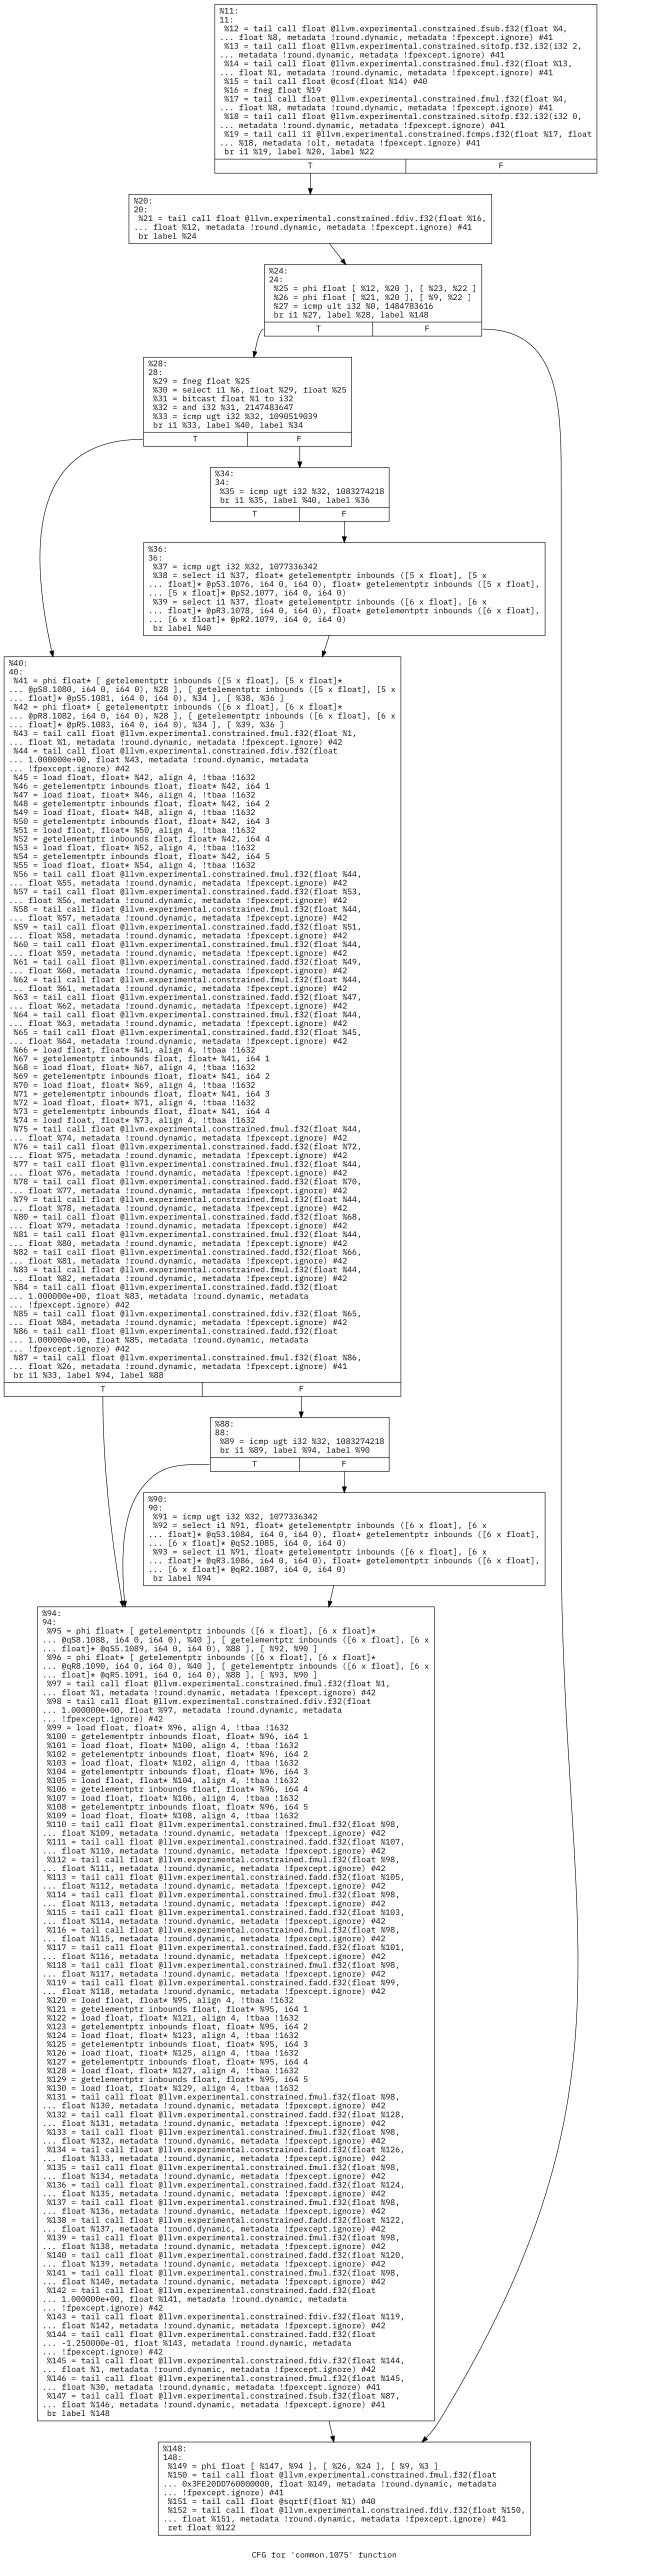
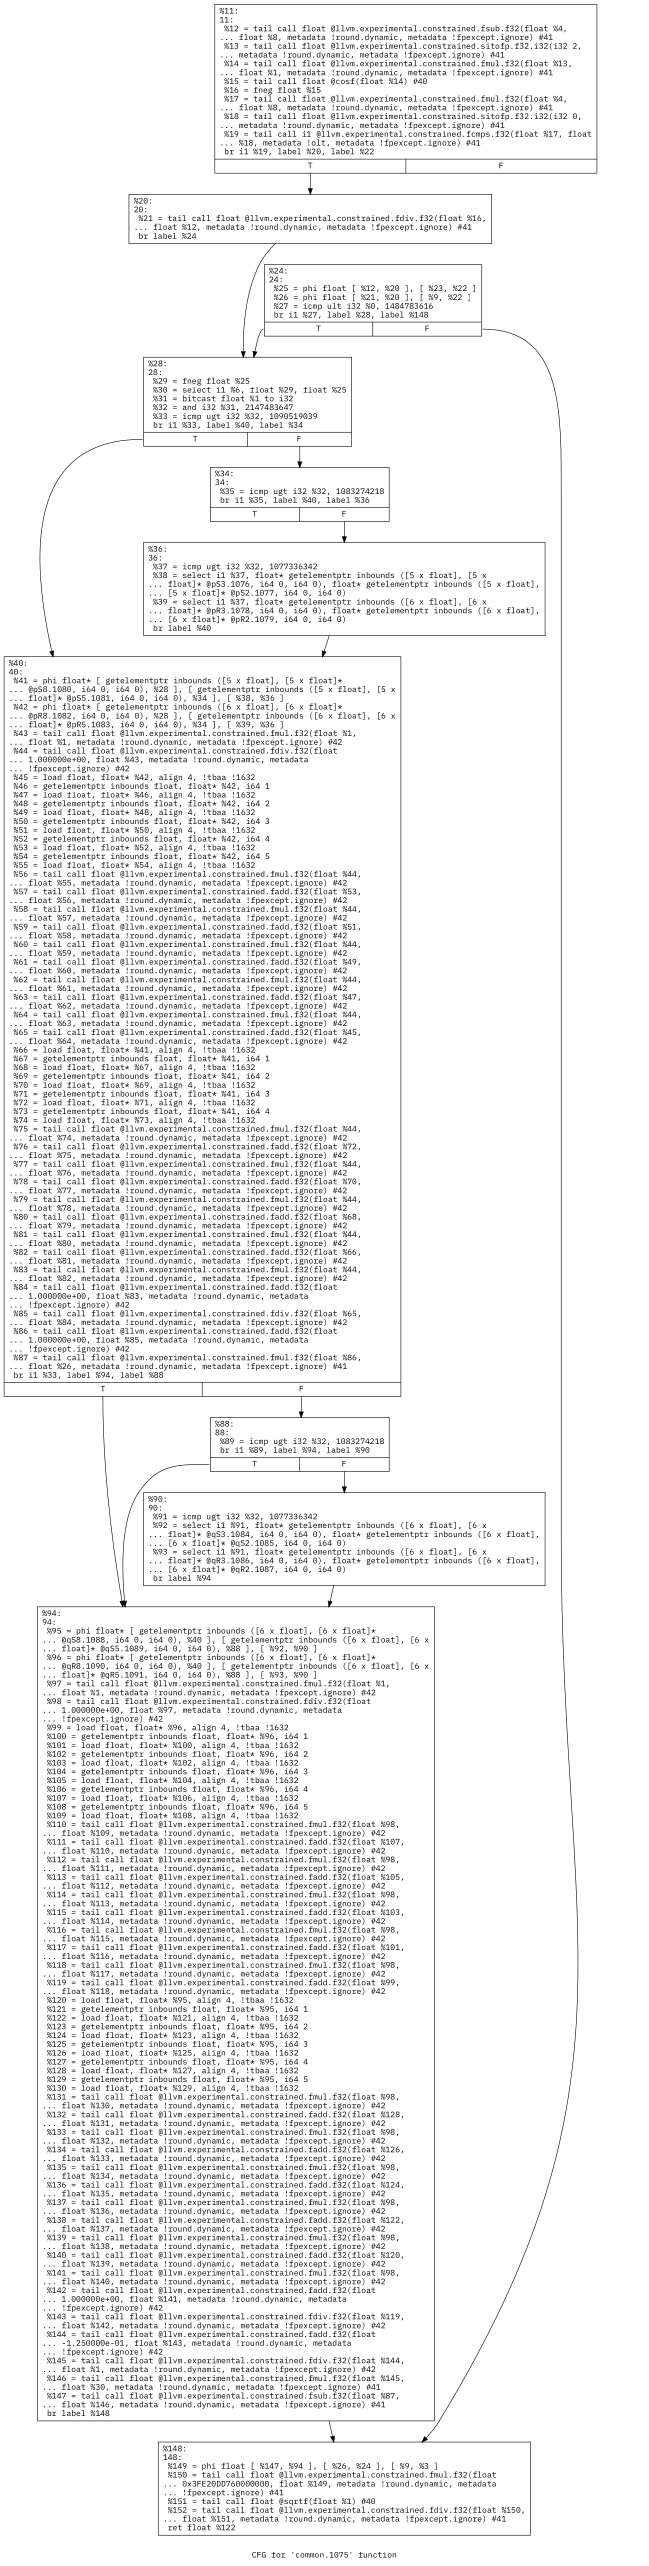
node "%11:": text "%16 = fneg float %19" -> "%16 = fneg float %15"
edge "%20:" -> "%24:": now "%20:" -> "%28:"
